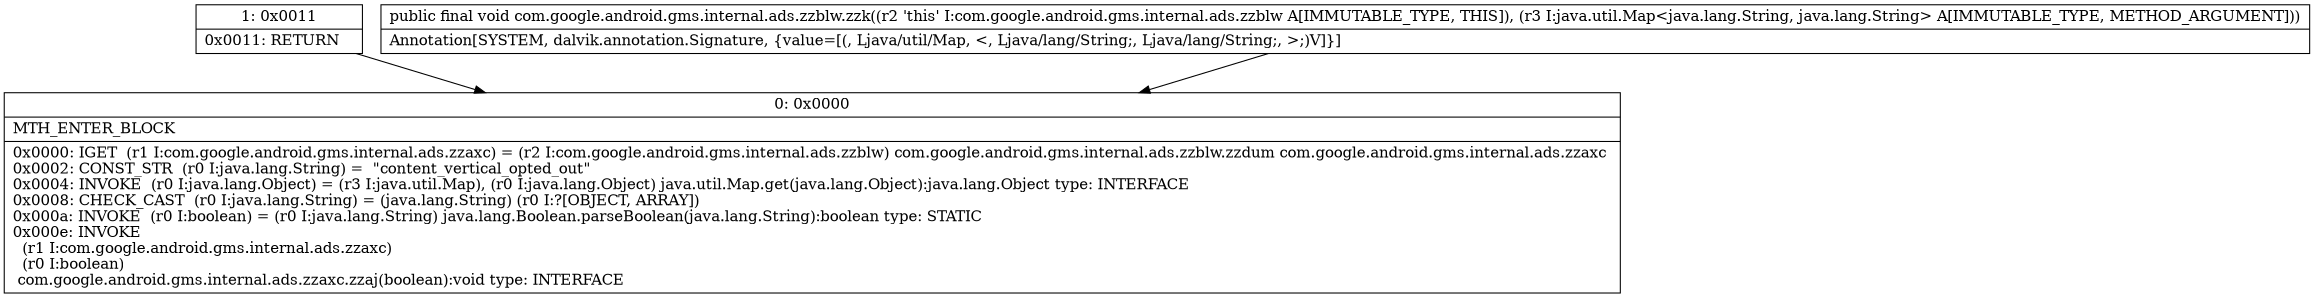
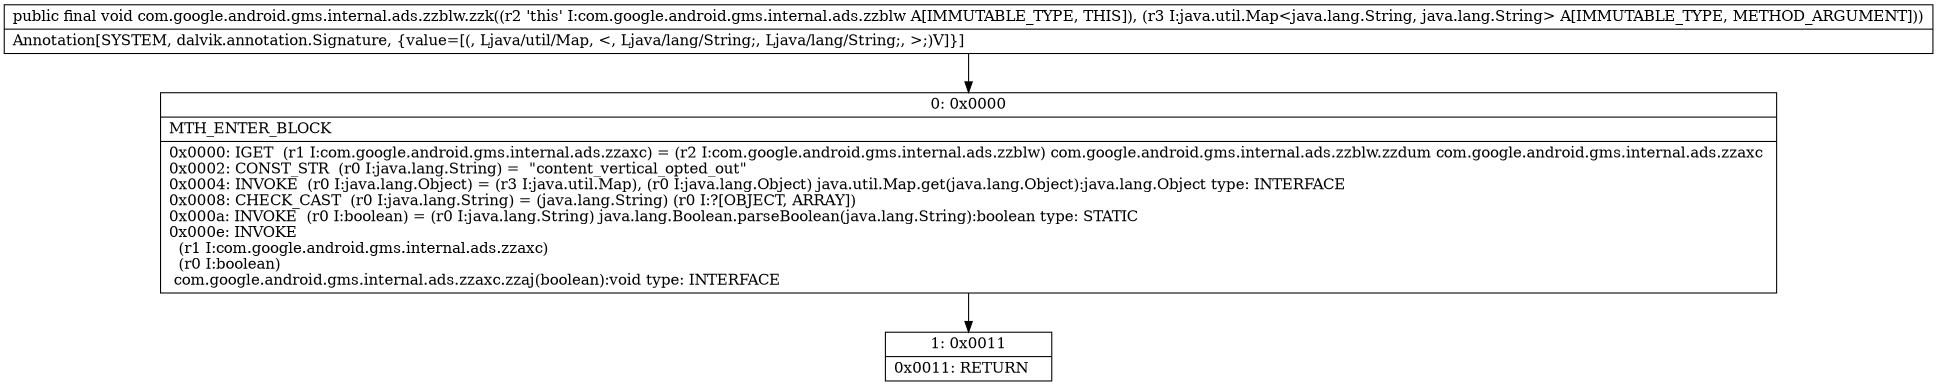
edge "1: 0x0011" -> "0: 0x0000": reversed
